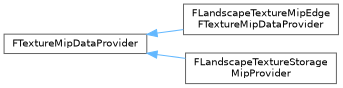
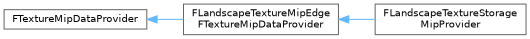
edge "FLandscapeTextureStorage MipProvider" -> "FTextureMipDataProvider": now "FLandscapeTextureStorage MipProvider" -> "FLandscapeTextureMipEdge FTextureMipDataProvider"
